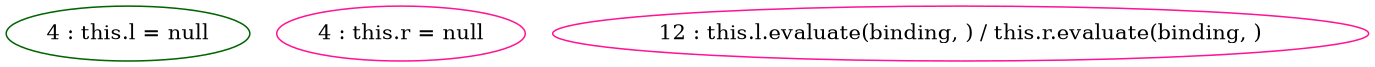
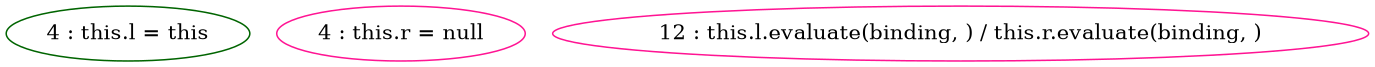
node "4 : this.l = null": label "4 : this.l = null" -> "4 : this.l = this"
